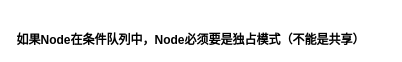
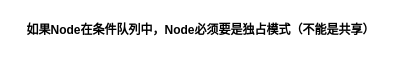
node "如果Node在条件队列中，Node必须要是独占模式（不能是共享）": moved (191, 41) -> (201, 31)
